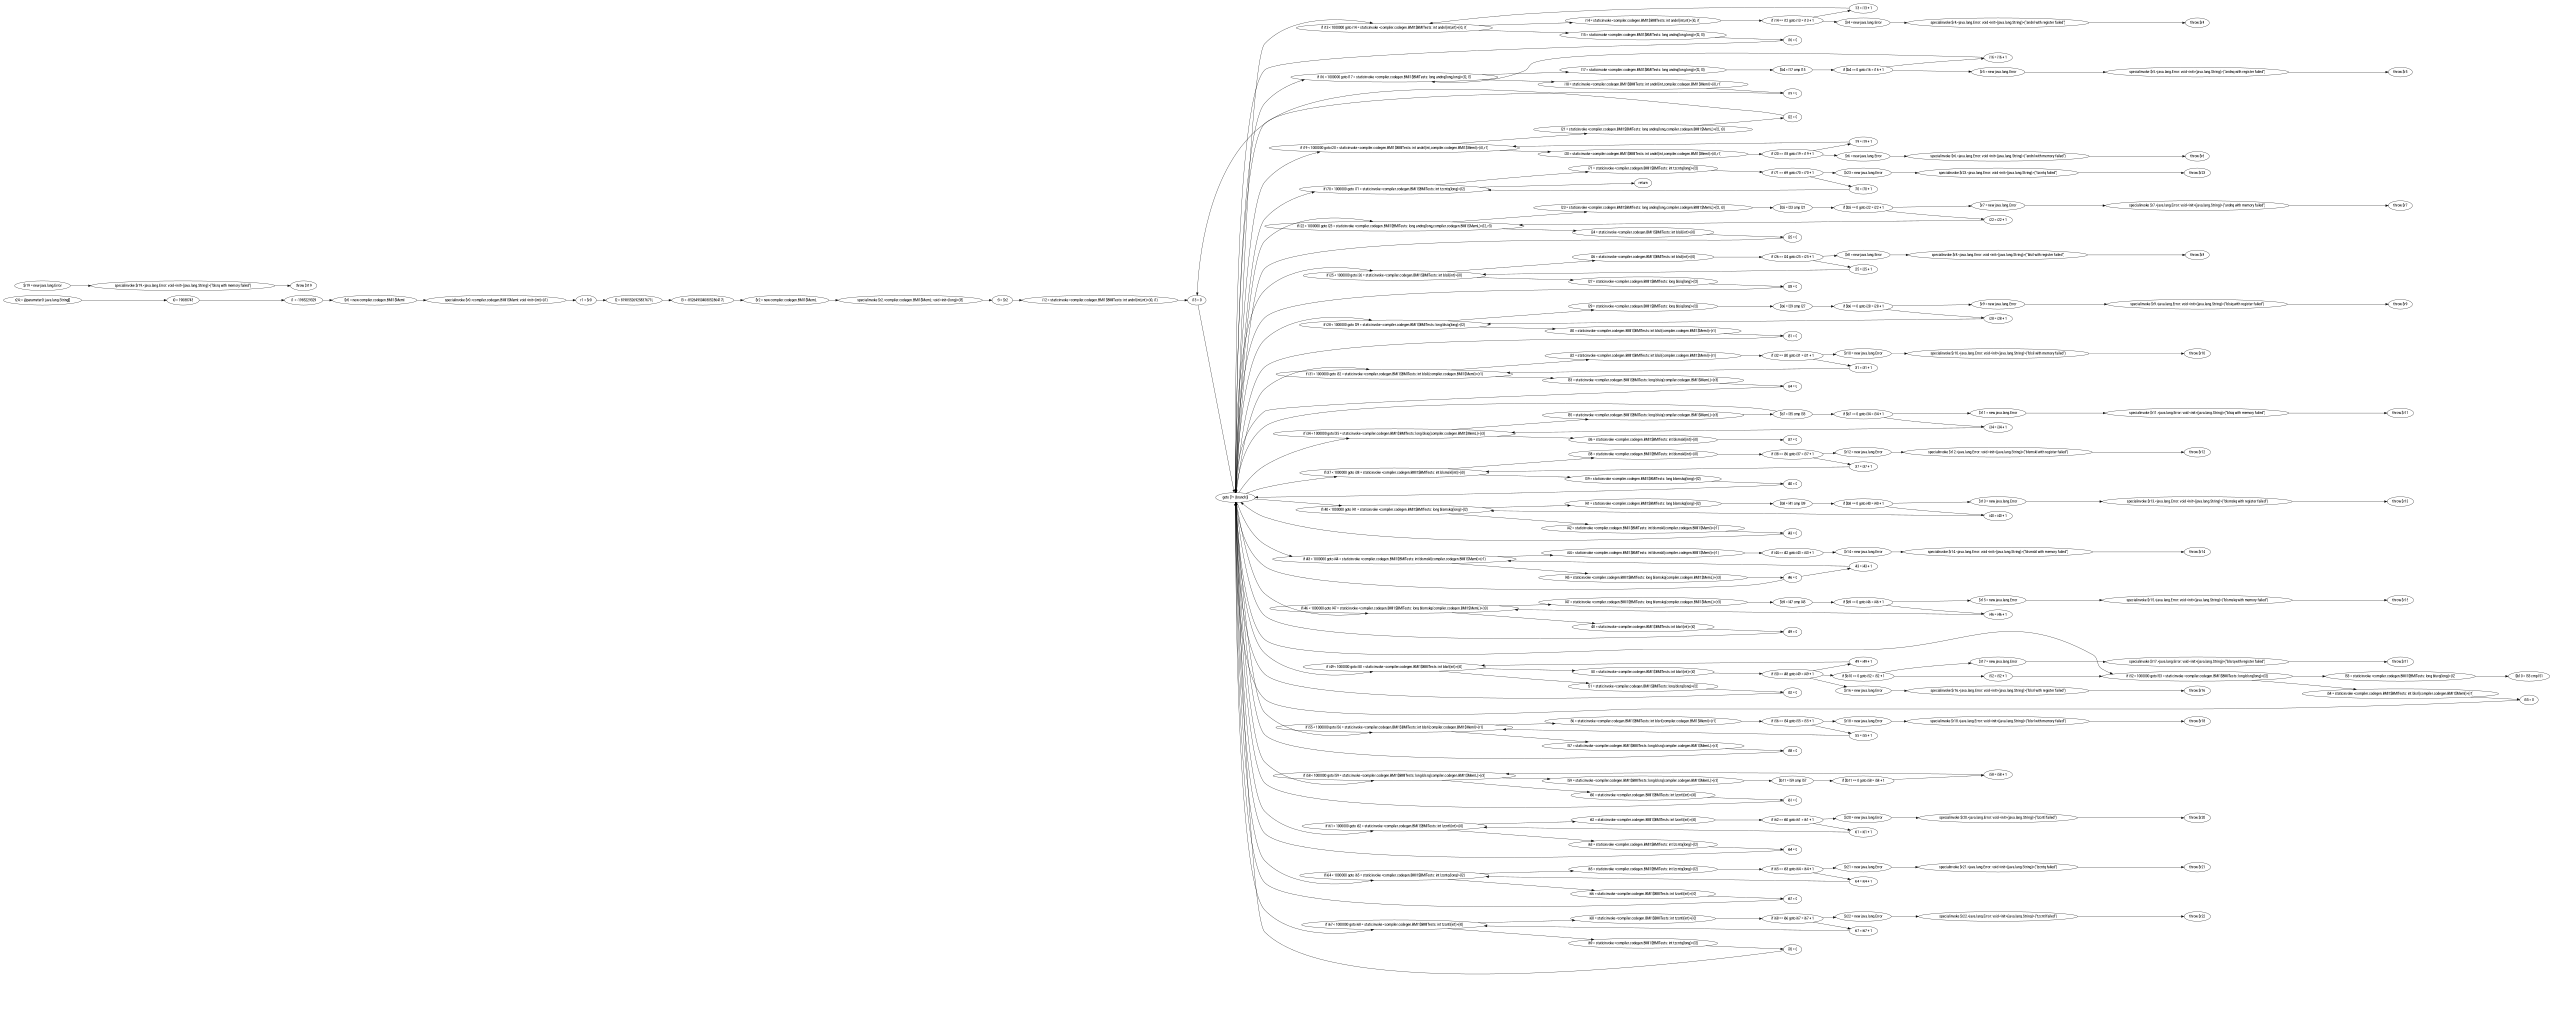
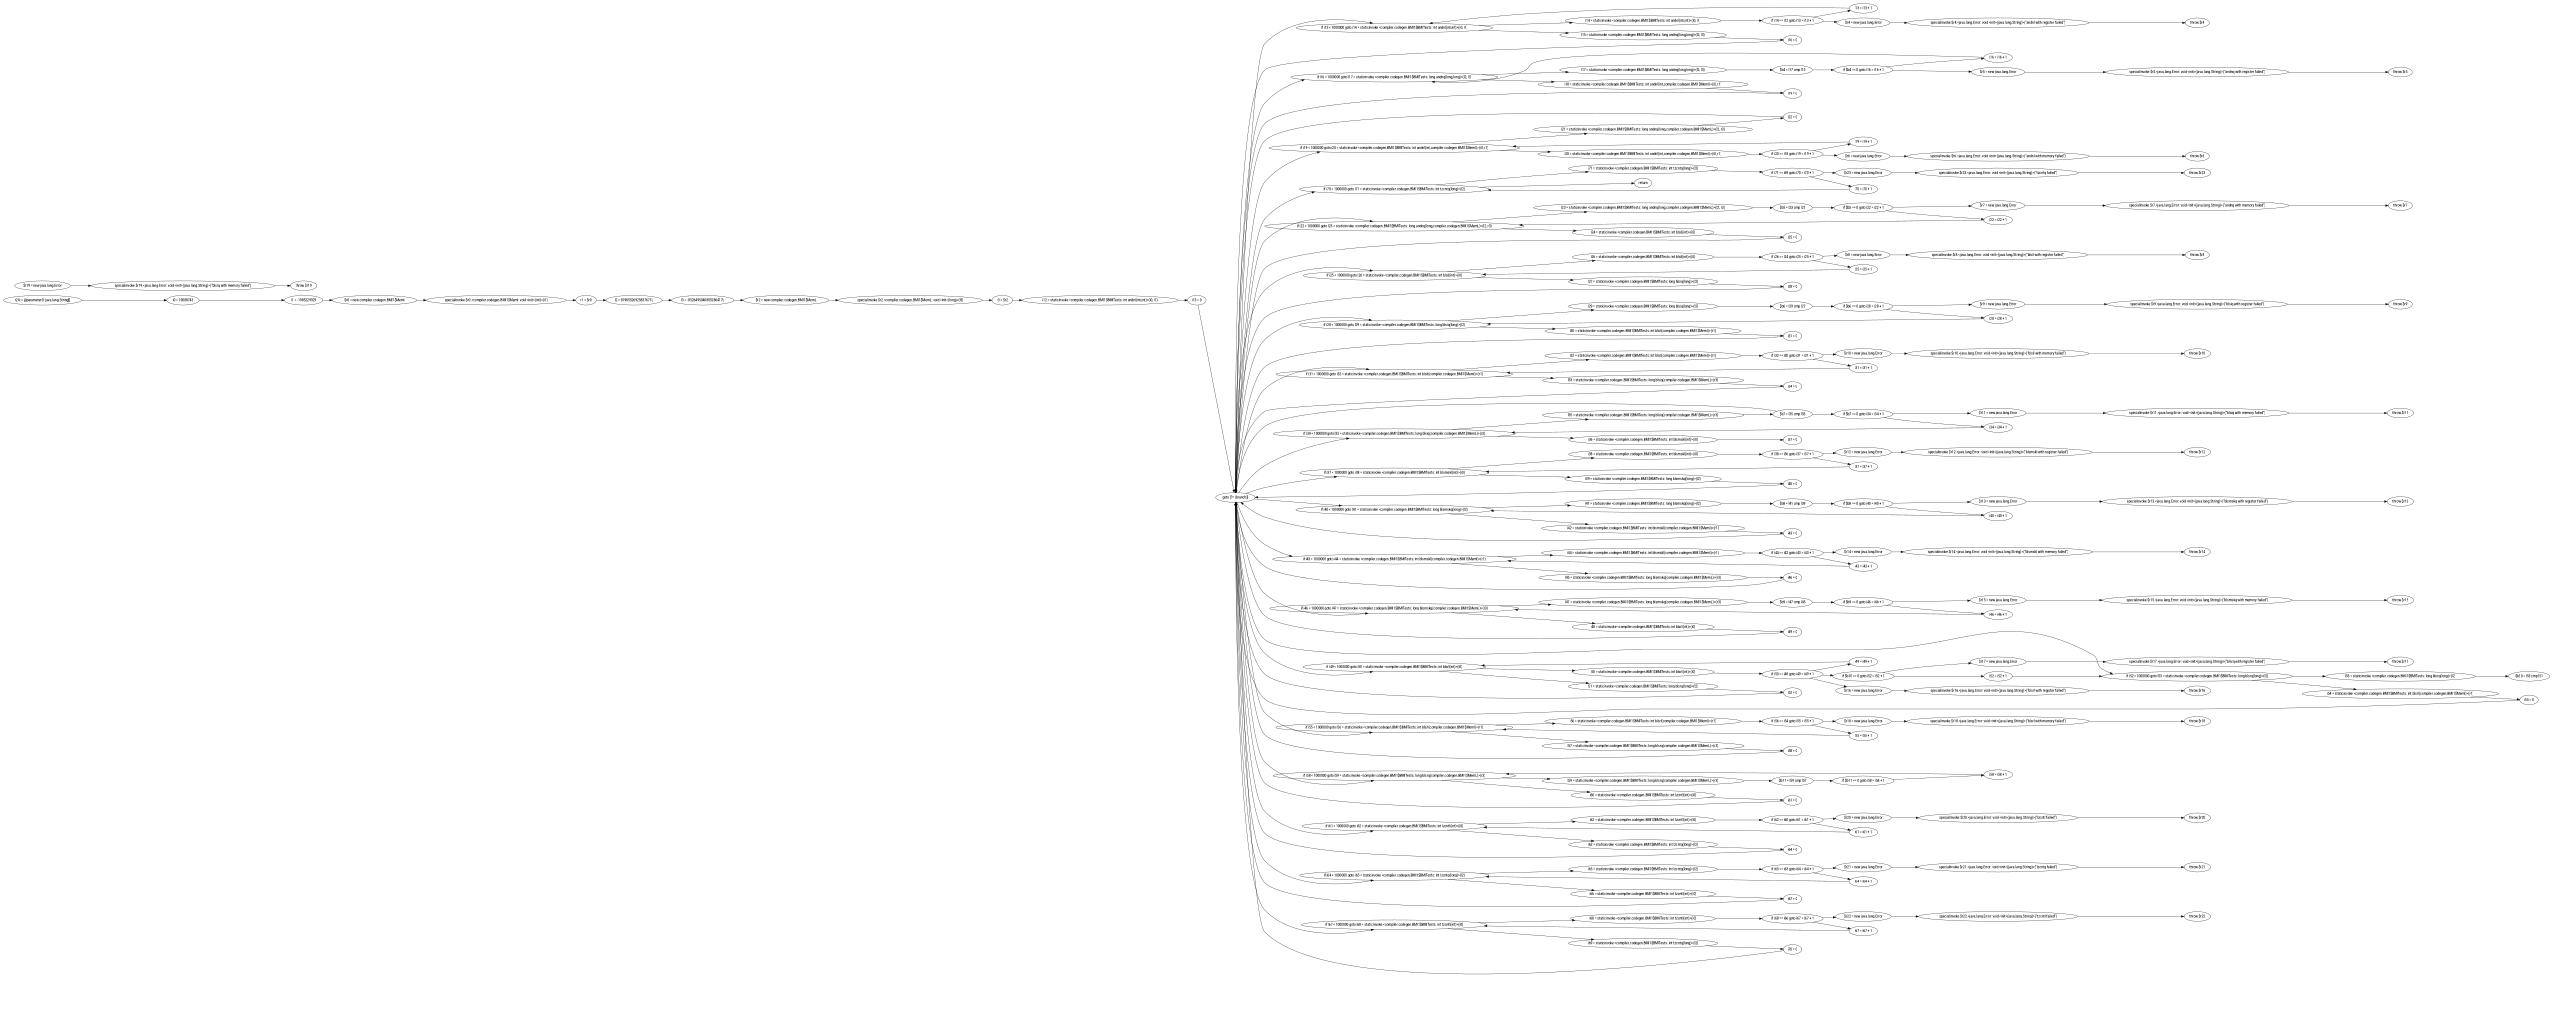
edge "i22 = 0" -> "i13 = 0": now "i22 = 0" -> "goto [?= (branch)]"
edge "i46 = 0" -> "i43 = i43 + 1": now "if i44 == i42 goto i43 = i43 + 1" -> "i43 = i43 + 1"
